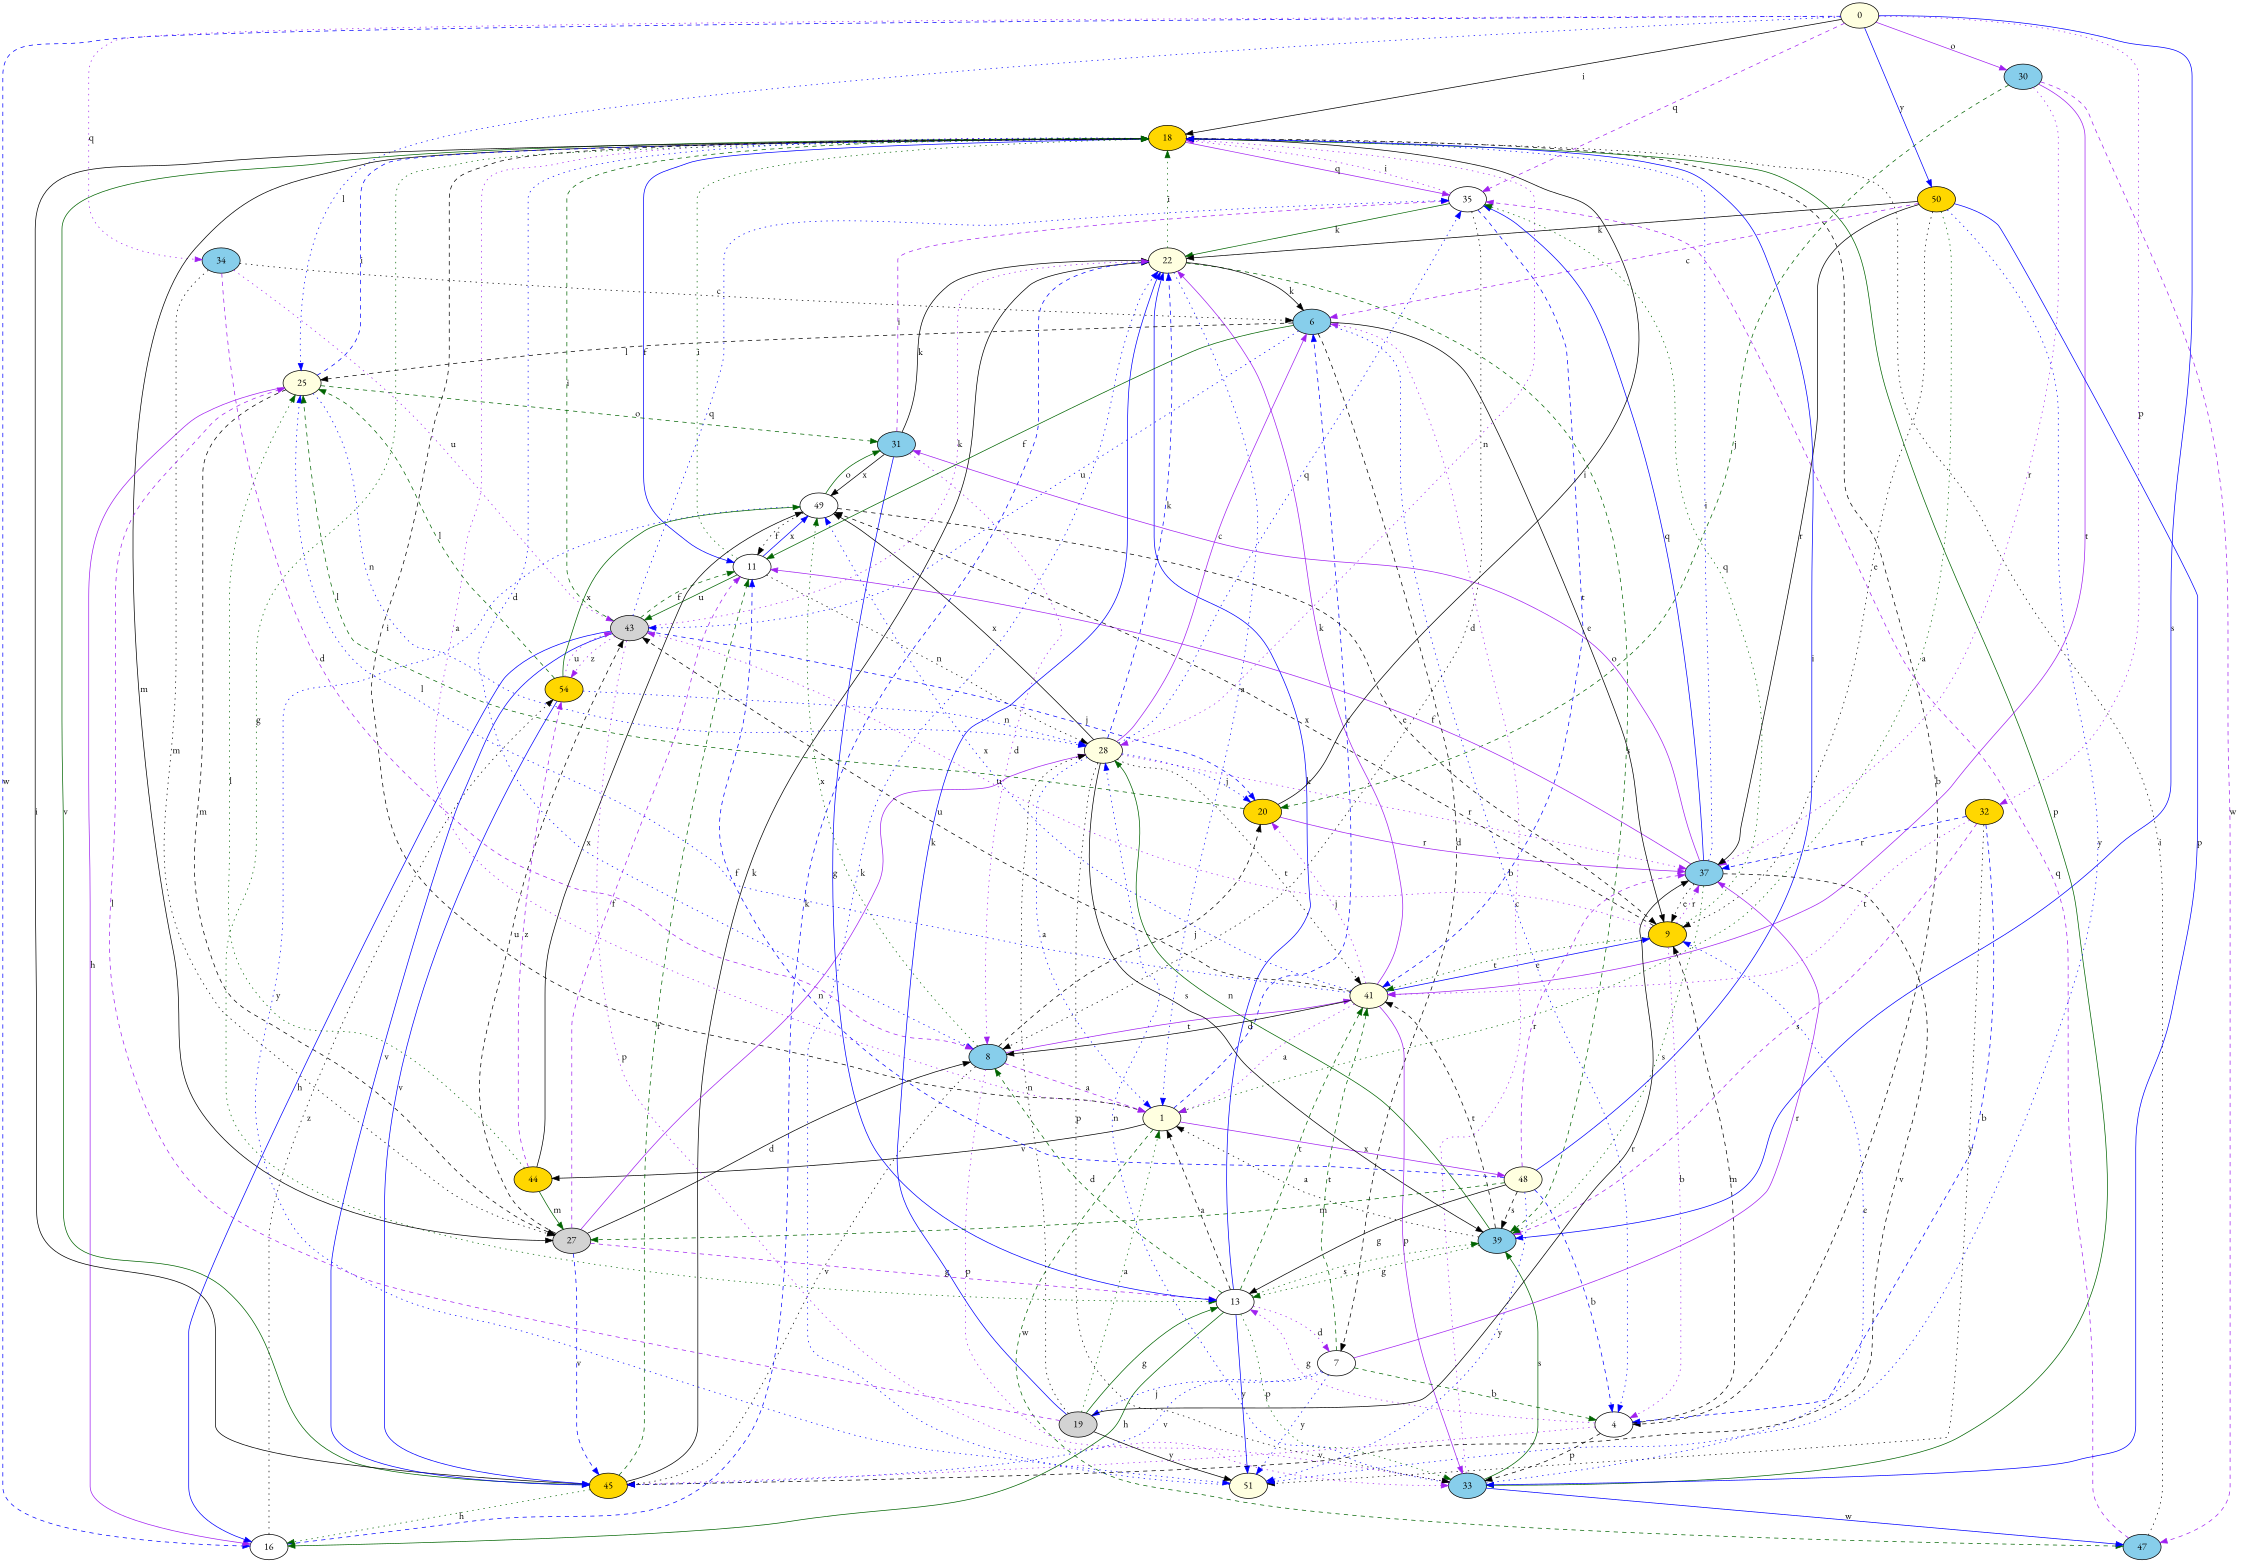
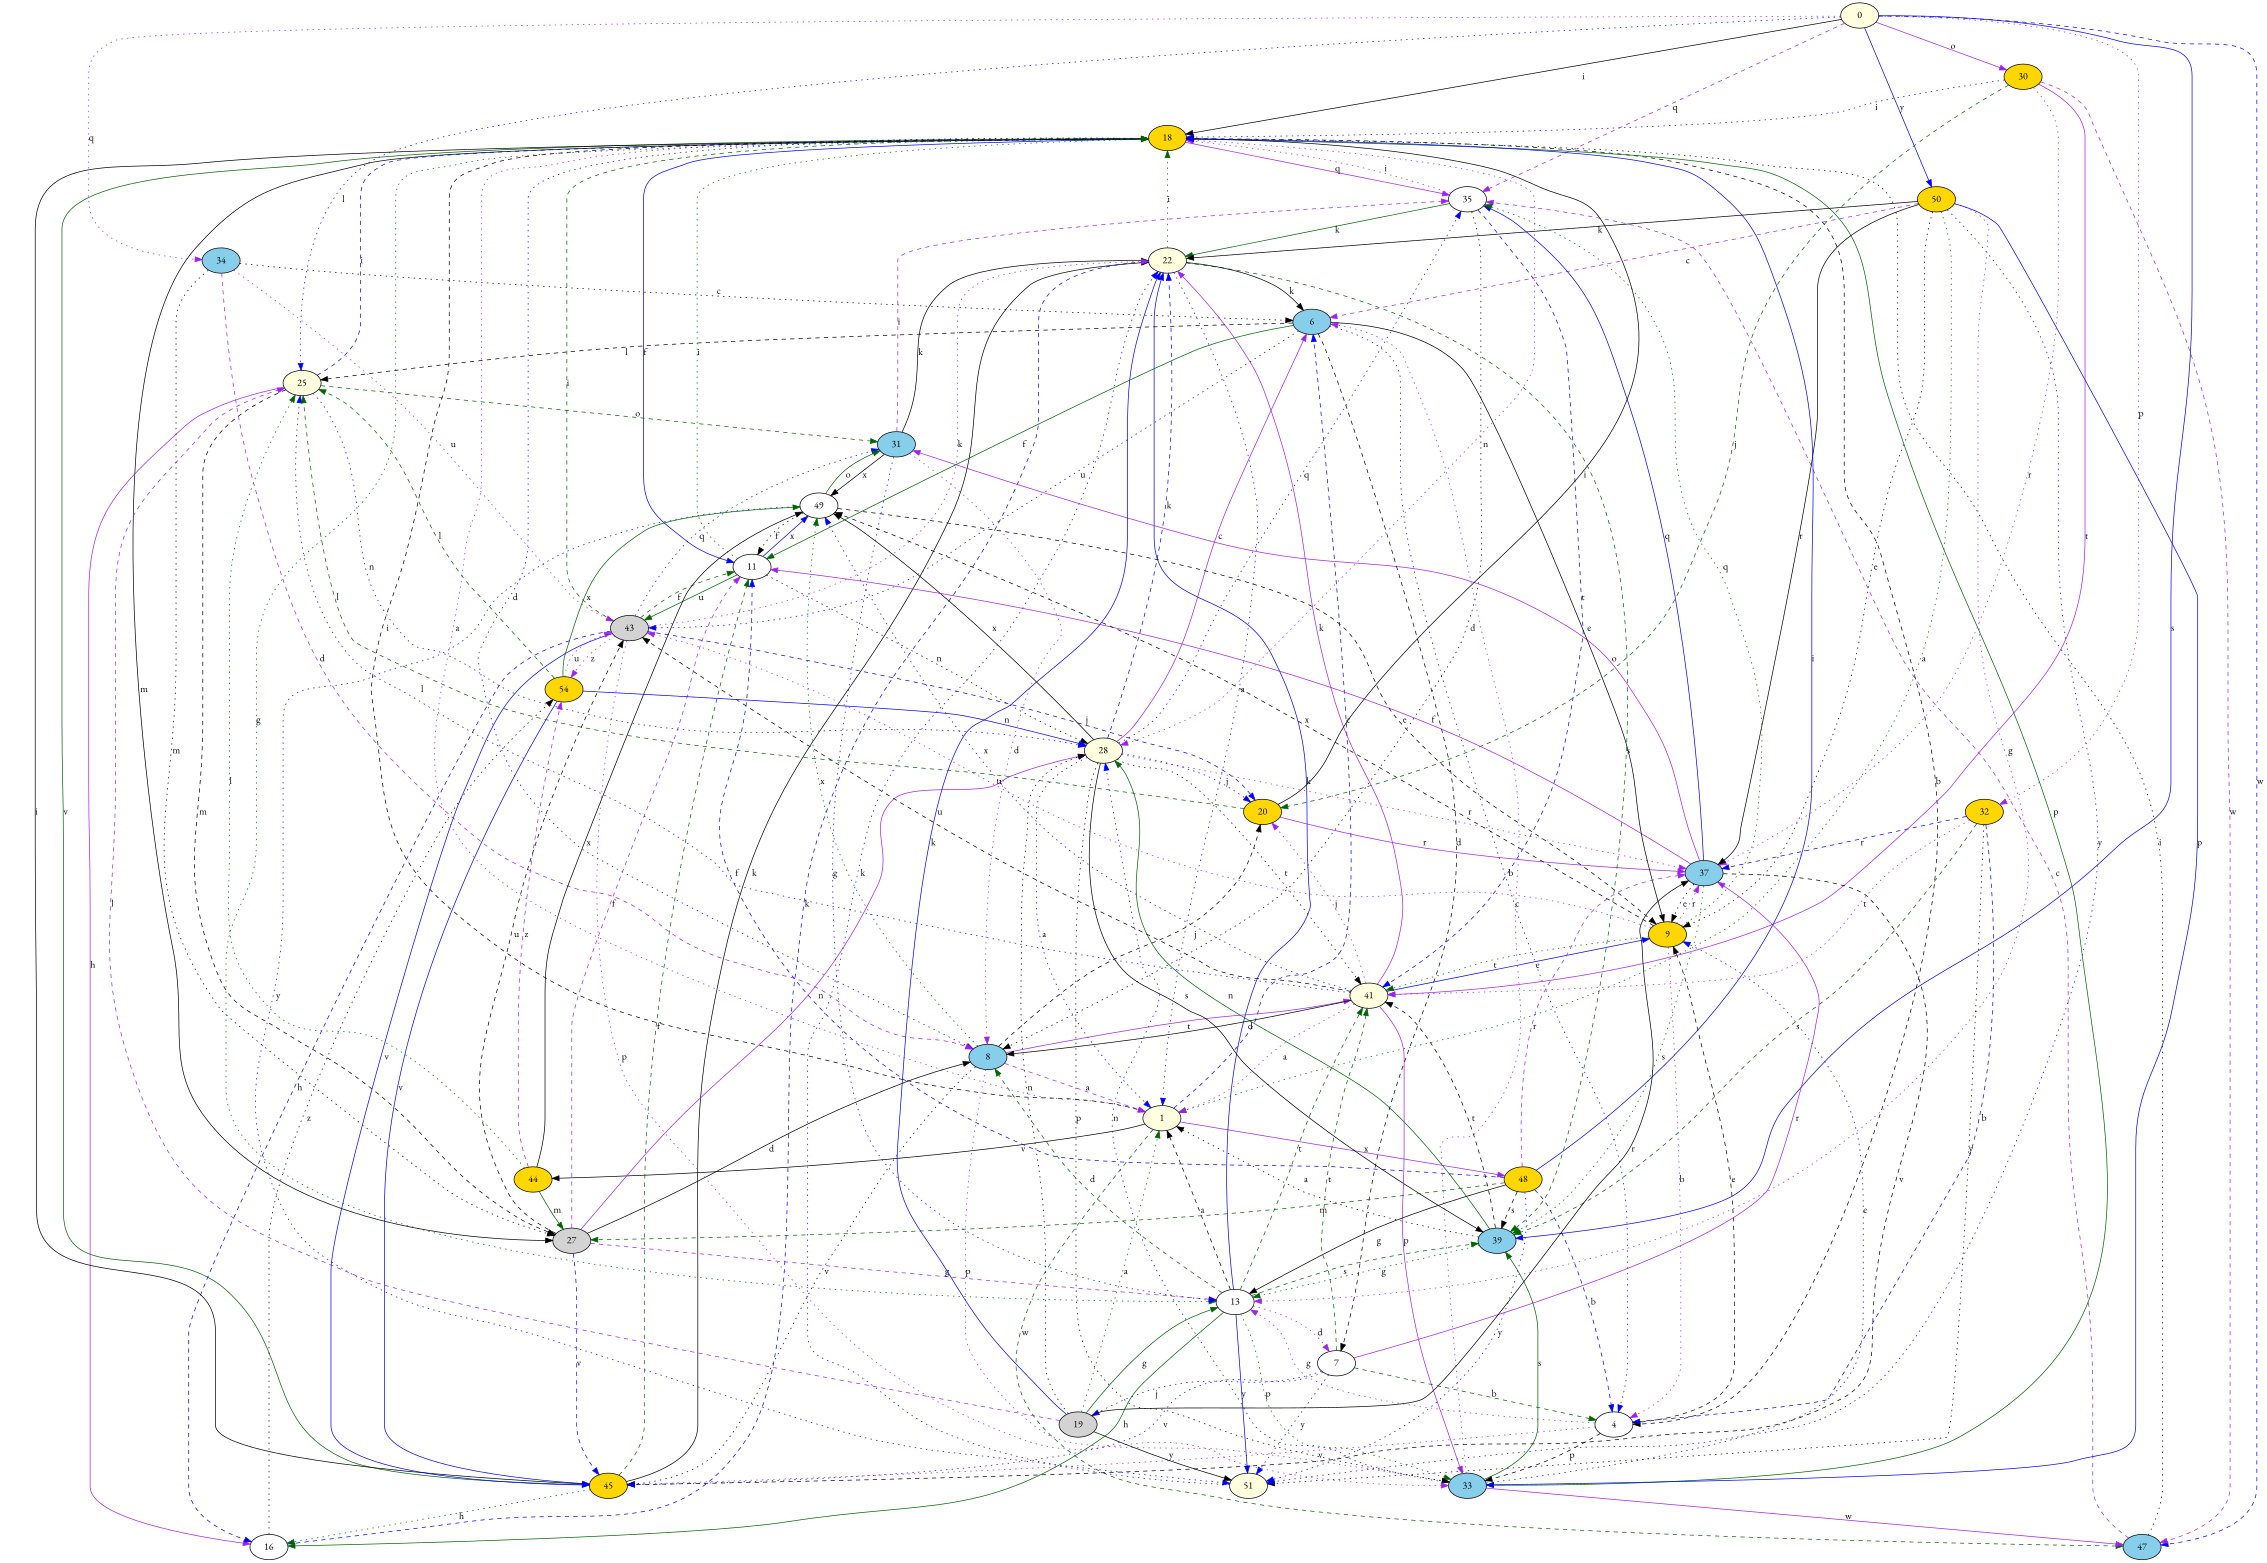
edge "0" -> "16": now "0" -> "47"
node "30": fillcolor skyblue -> gold
edge "43" -> "35": now "43" -> "31"
edge "37" -> "18": now "30" -> "18"
edge "54" -> "28": style dotted -> solid
edge "47" -> "35": label "q" -> "c"
edge "50" -> "13": added, label "g"
edge "31" -> "13": style solid -> dotted
edge "32" -> "39": color purple -> darkgreen
edge "43" -> "16": style solid -> dashed
node "48": fillcolor lightyellow -> gold
edge "4" -> "9": label "m" -> "e"
edge "13" -> "39": style dotted -> dashed
edge "33" -> "47": color blue -> purple
